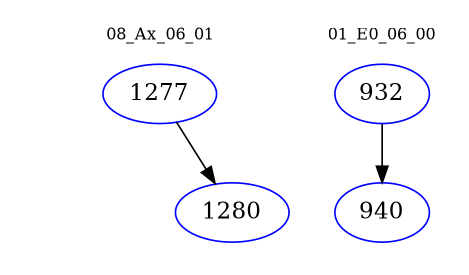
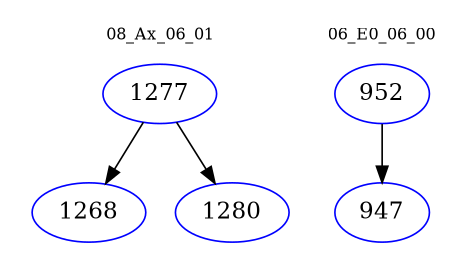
cluster "01_E0_06_00": label "01_E0_06_00" -> "06_E0_06_00"
node "932": label "932" -> "952"
node "1268": added
node "940": label "940" -> "947"
